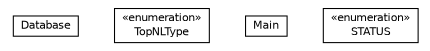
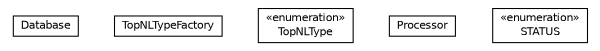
node "TopNLTypeFactory": added
node "Main": removed
node "Processor": added
